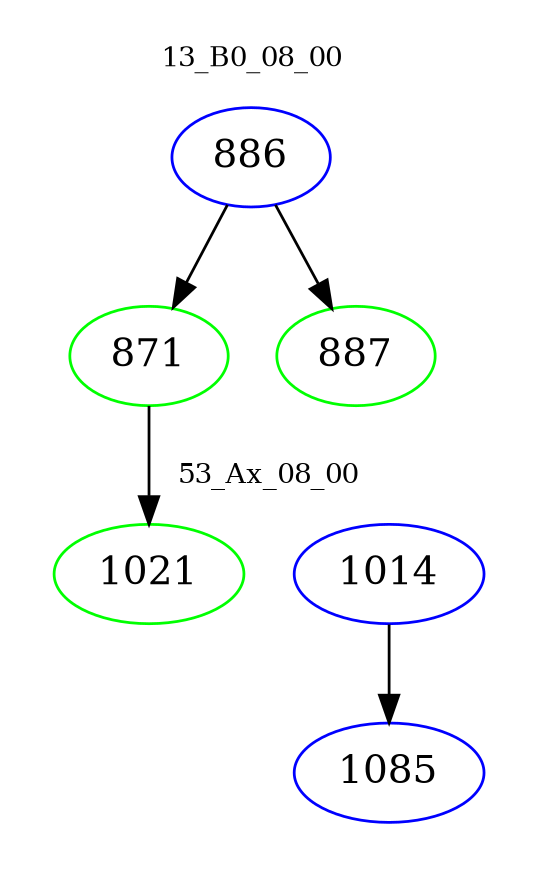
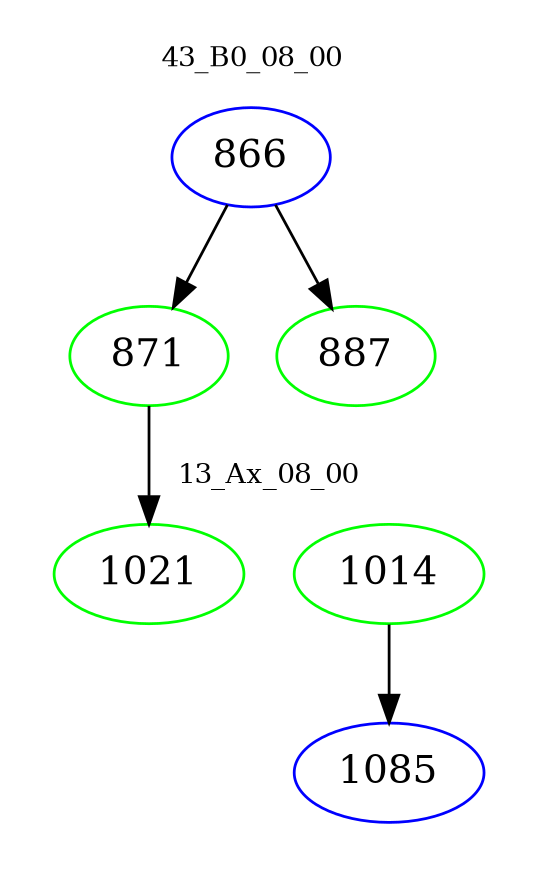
cluster "13_B0_08_00": label "13_B0_08_00" -> "43_B0_08_00"
node "886": label "886" -> "866"
cluster "53_Ax_08_00": label "53_Ax_08_00" -> "13_Ax_08_00"
node "1014": color blue -> green
